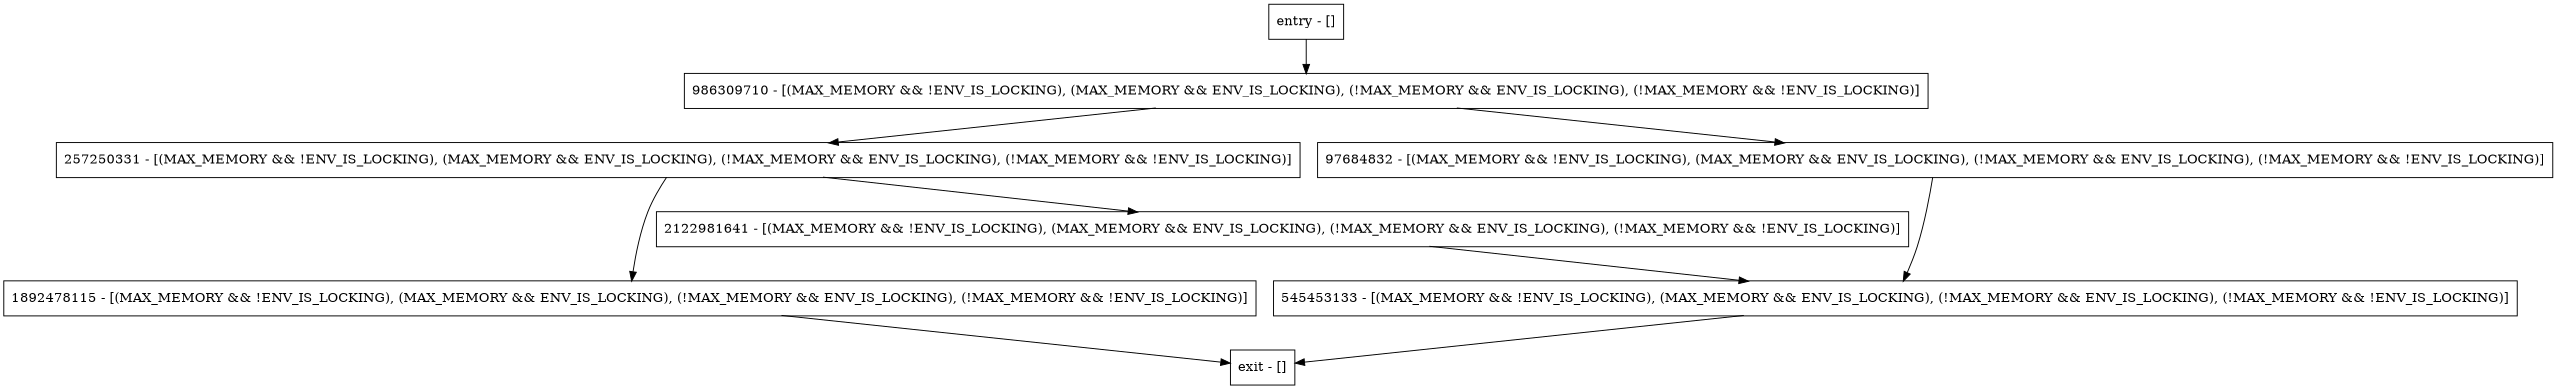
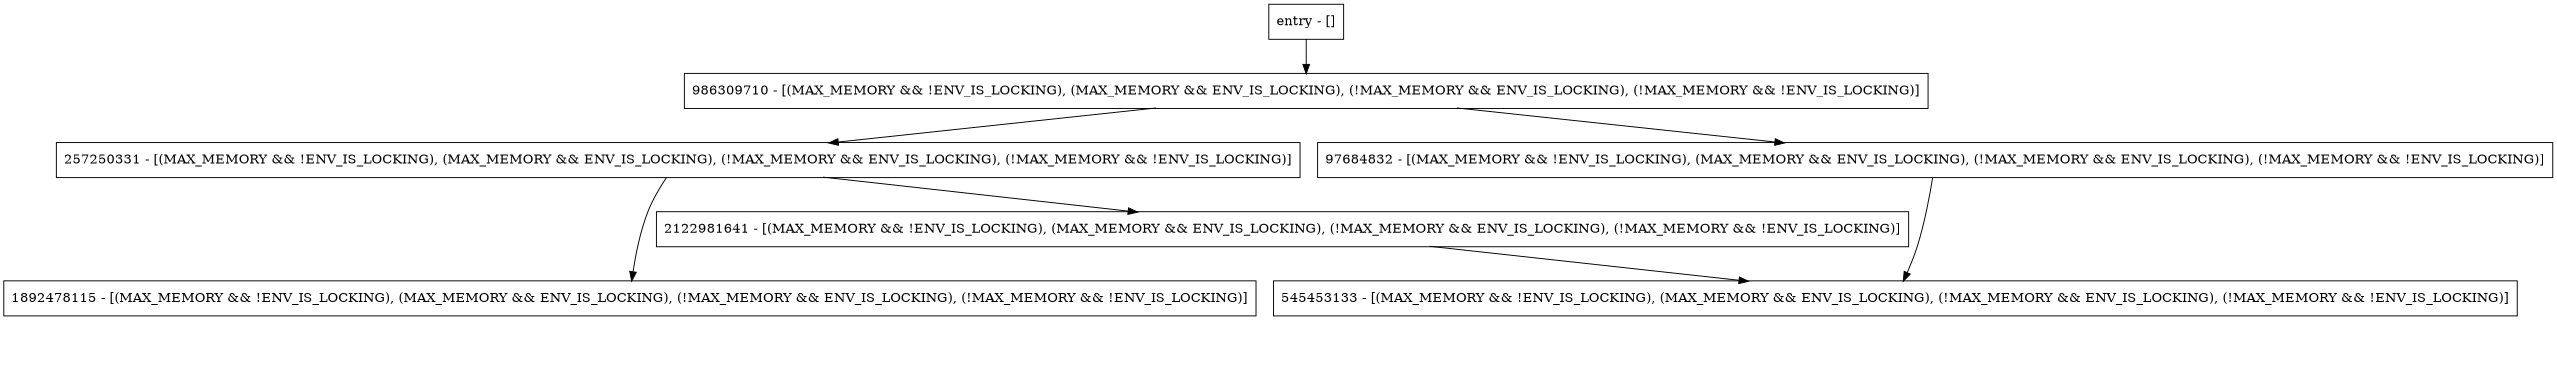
node "exit - []": removed
